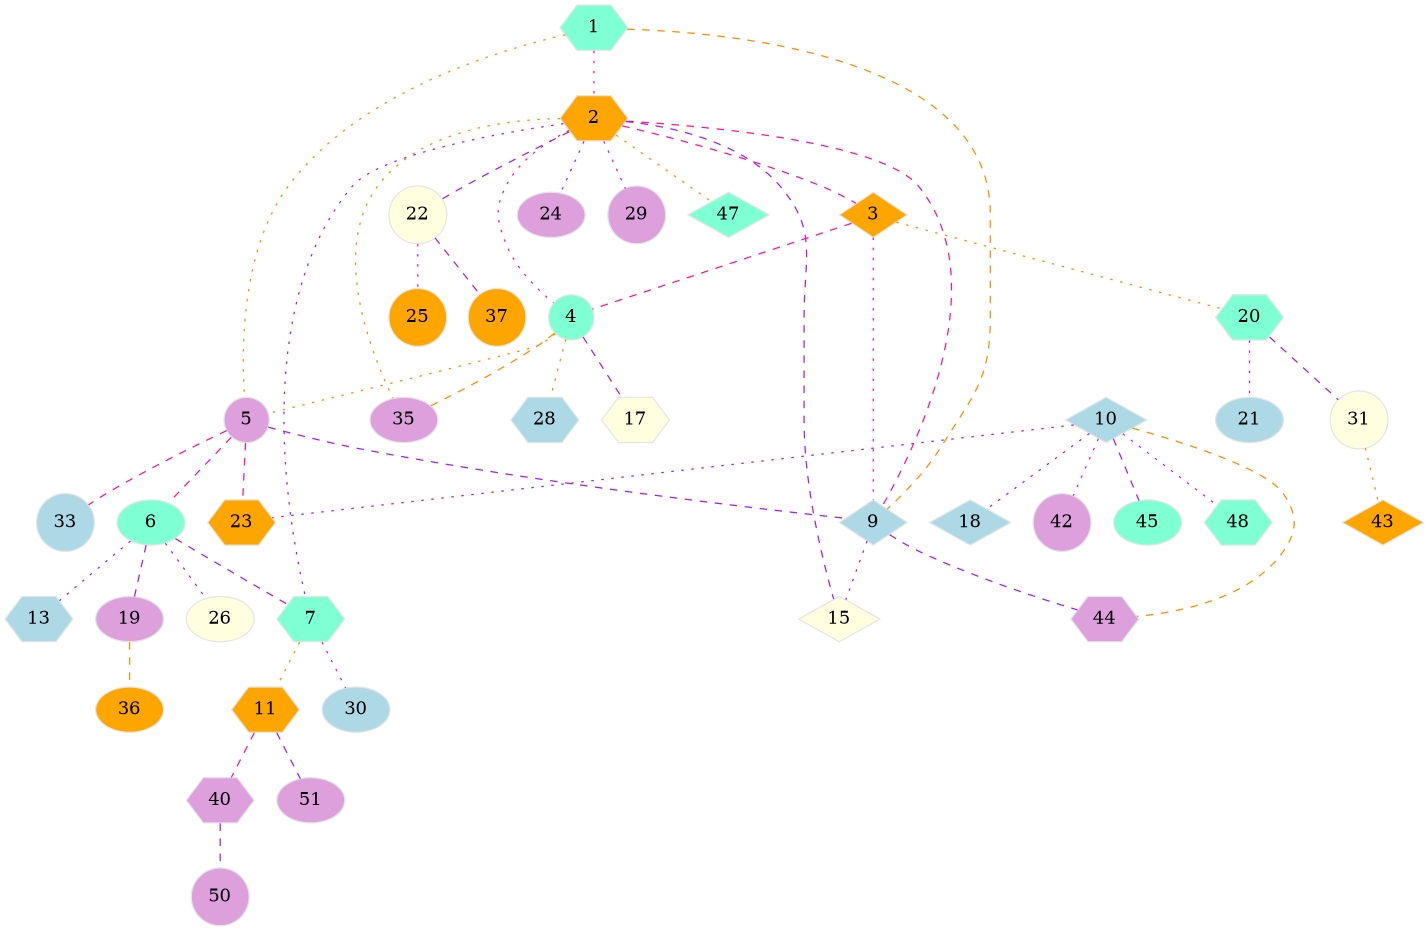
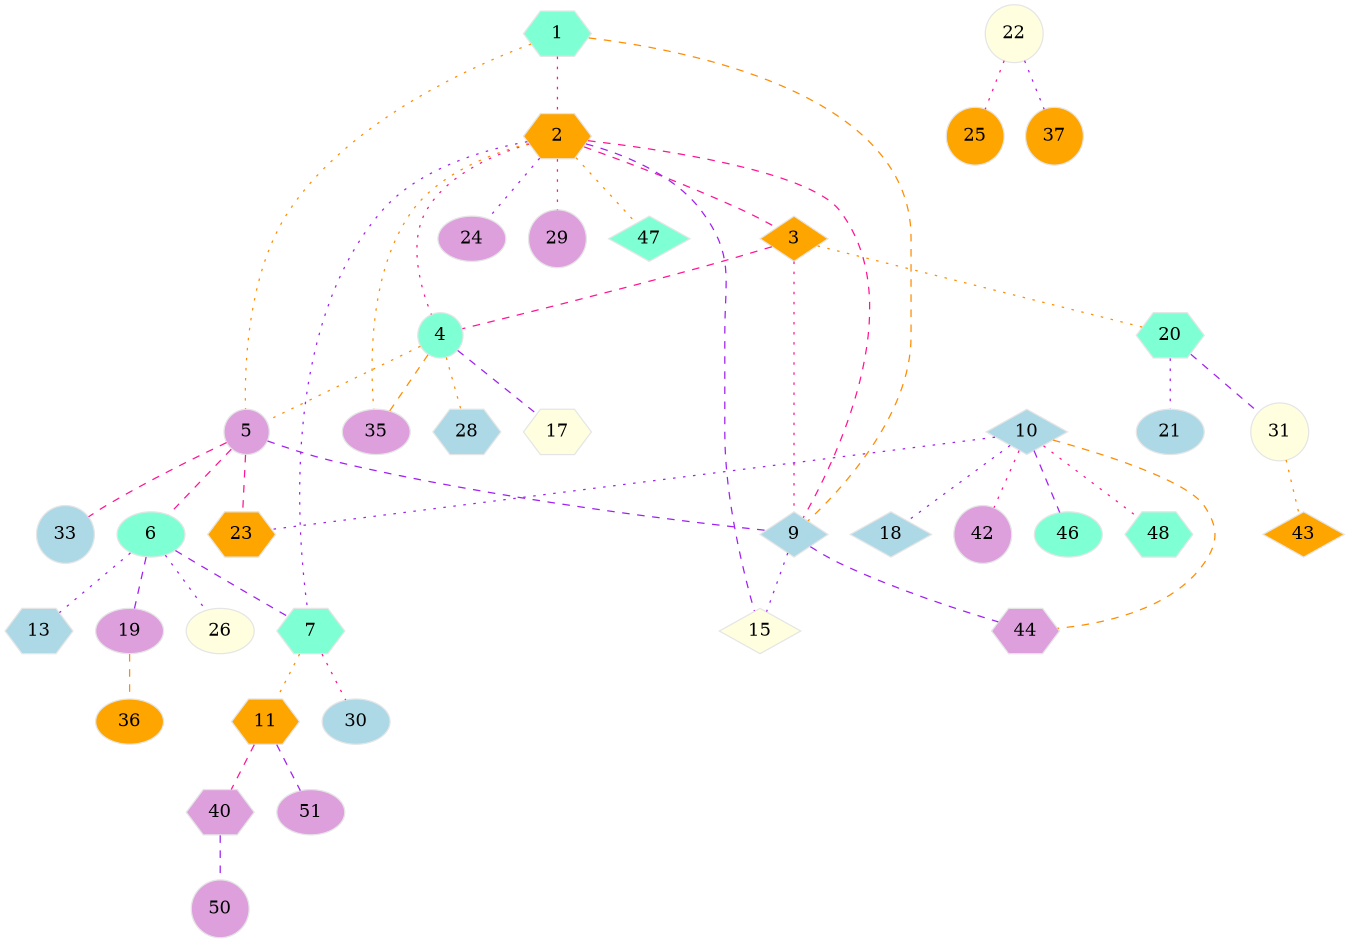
edge "2" -- "22": removed
edge "22" -- "37": style dashed -> dotted
node "45": label "45" -> "46"
